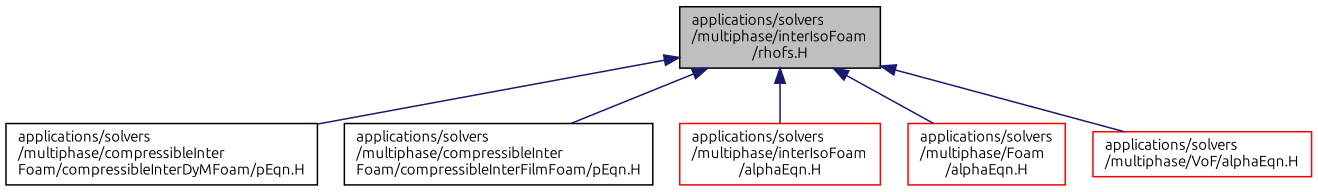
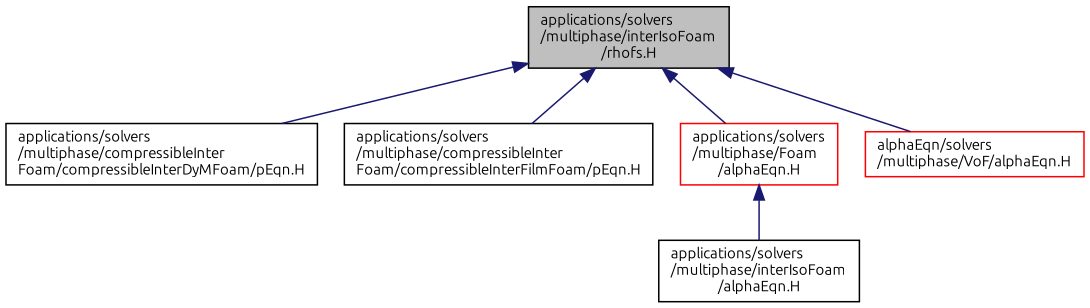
edge "applications/solvers /multiphase/interIsoFoam /alphaEqn.H" -> "applications/solvers /multiphase/interIsoFoam /rhofs.H": now "applications/solvers /multiphase/interIsoFoam /alphaEqn.H" -> "applications/solvers /multiphase/Foam /alphaEqn.H"
node "applications/solvers /multiphase/interIsoFoam /alphaEqn.H": color red -> black
node "applications/solvers /multiphase/VoF/alphaEqn.H": label "applications/solvers /multiphase/VoF/alphaEqn.H" -> "alphaEqn/solvers /multiphase/VoF/alphaEqn.H"
